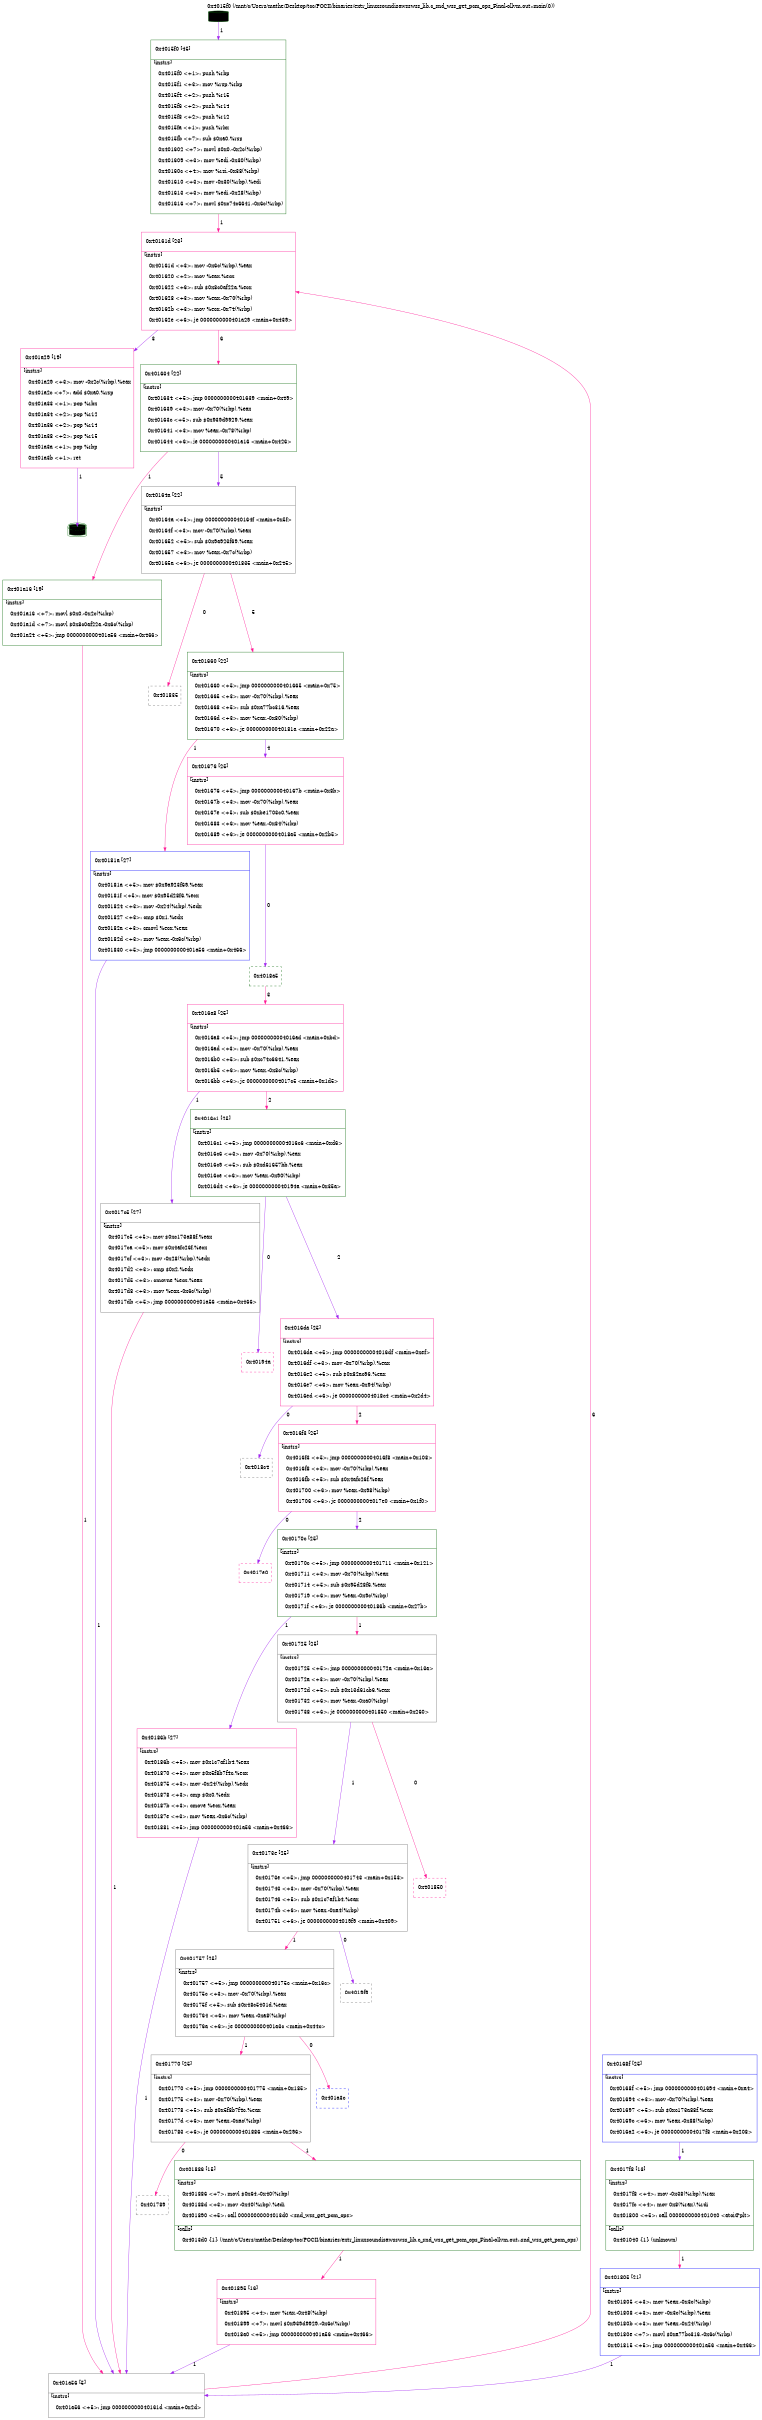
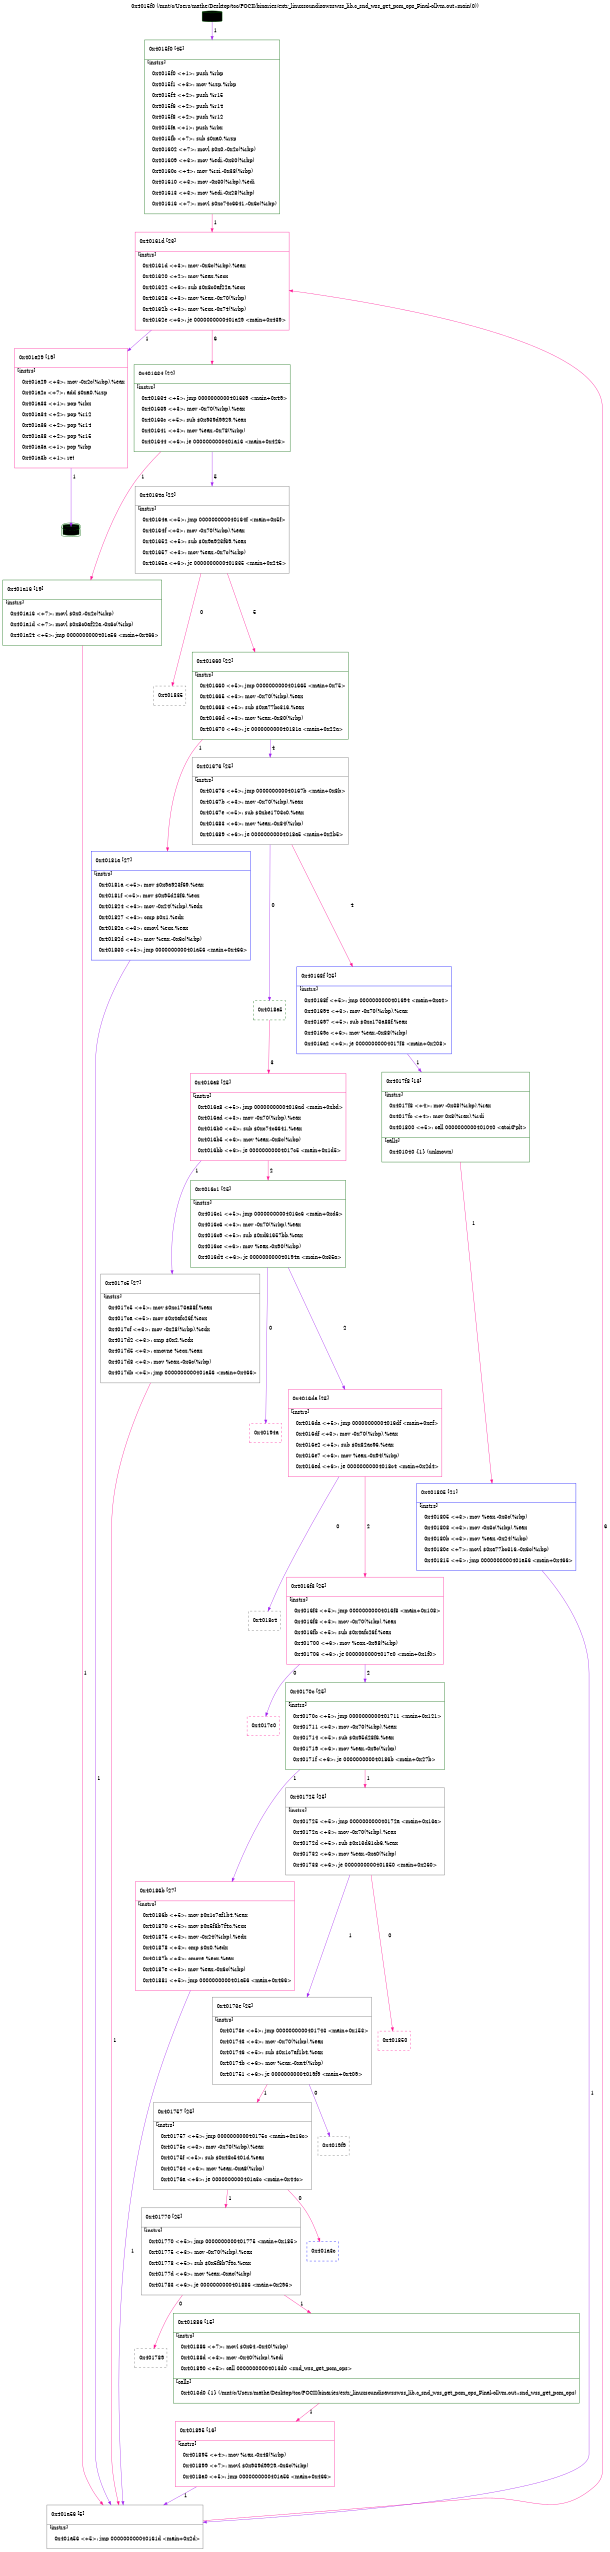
edge "0x40161d [23]" -> "0x401a29 [19]": label " 3" -> " 1"
node "0x401676 [25]": color deeppink -> gray40
edge "0x401676 [25]" -> "0x40168f [25]": added, label "4"
